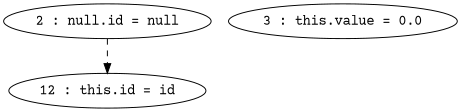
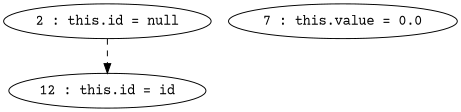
node "2 : null.id = null": label "2 : null.id = null" -> "2 : this.id = null"
node "3 : this.value = 0.0": label "3 : this.value = 0.0" -> "7 : this.value = 0.0"
